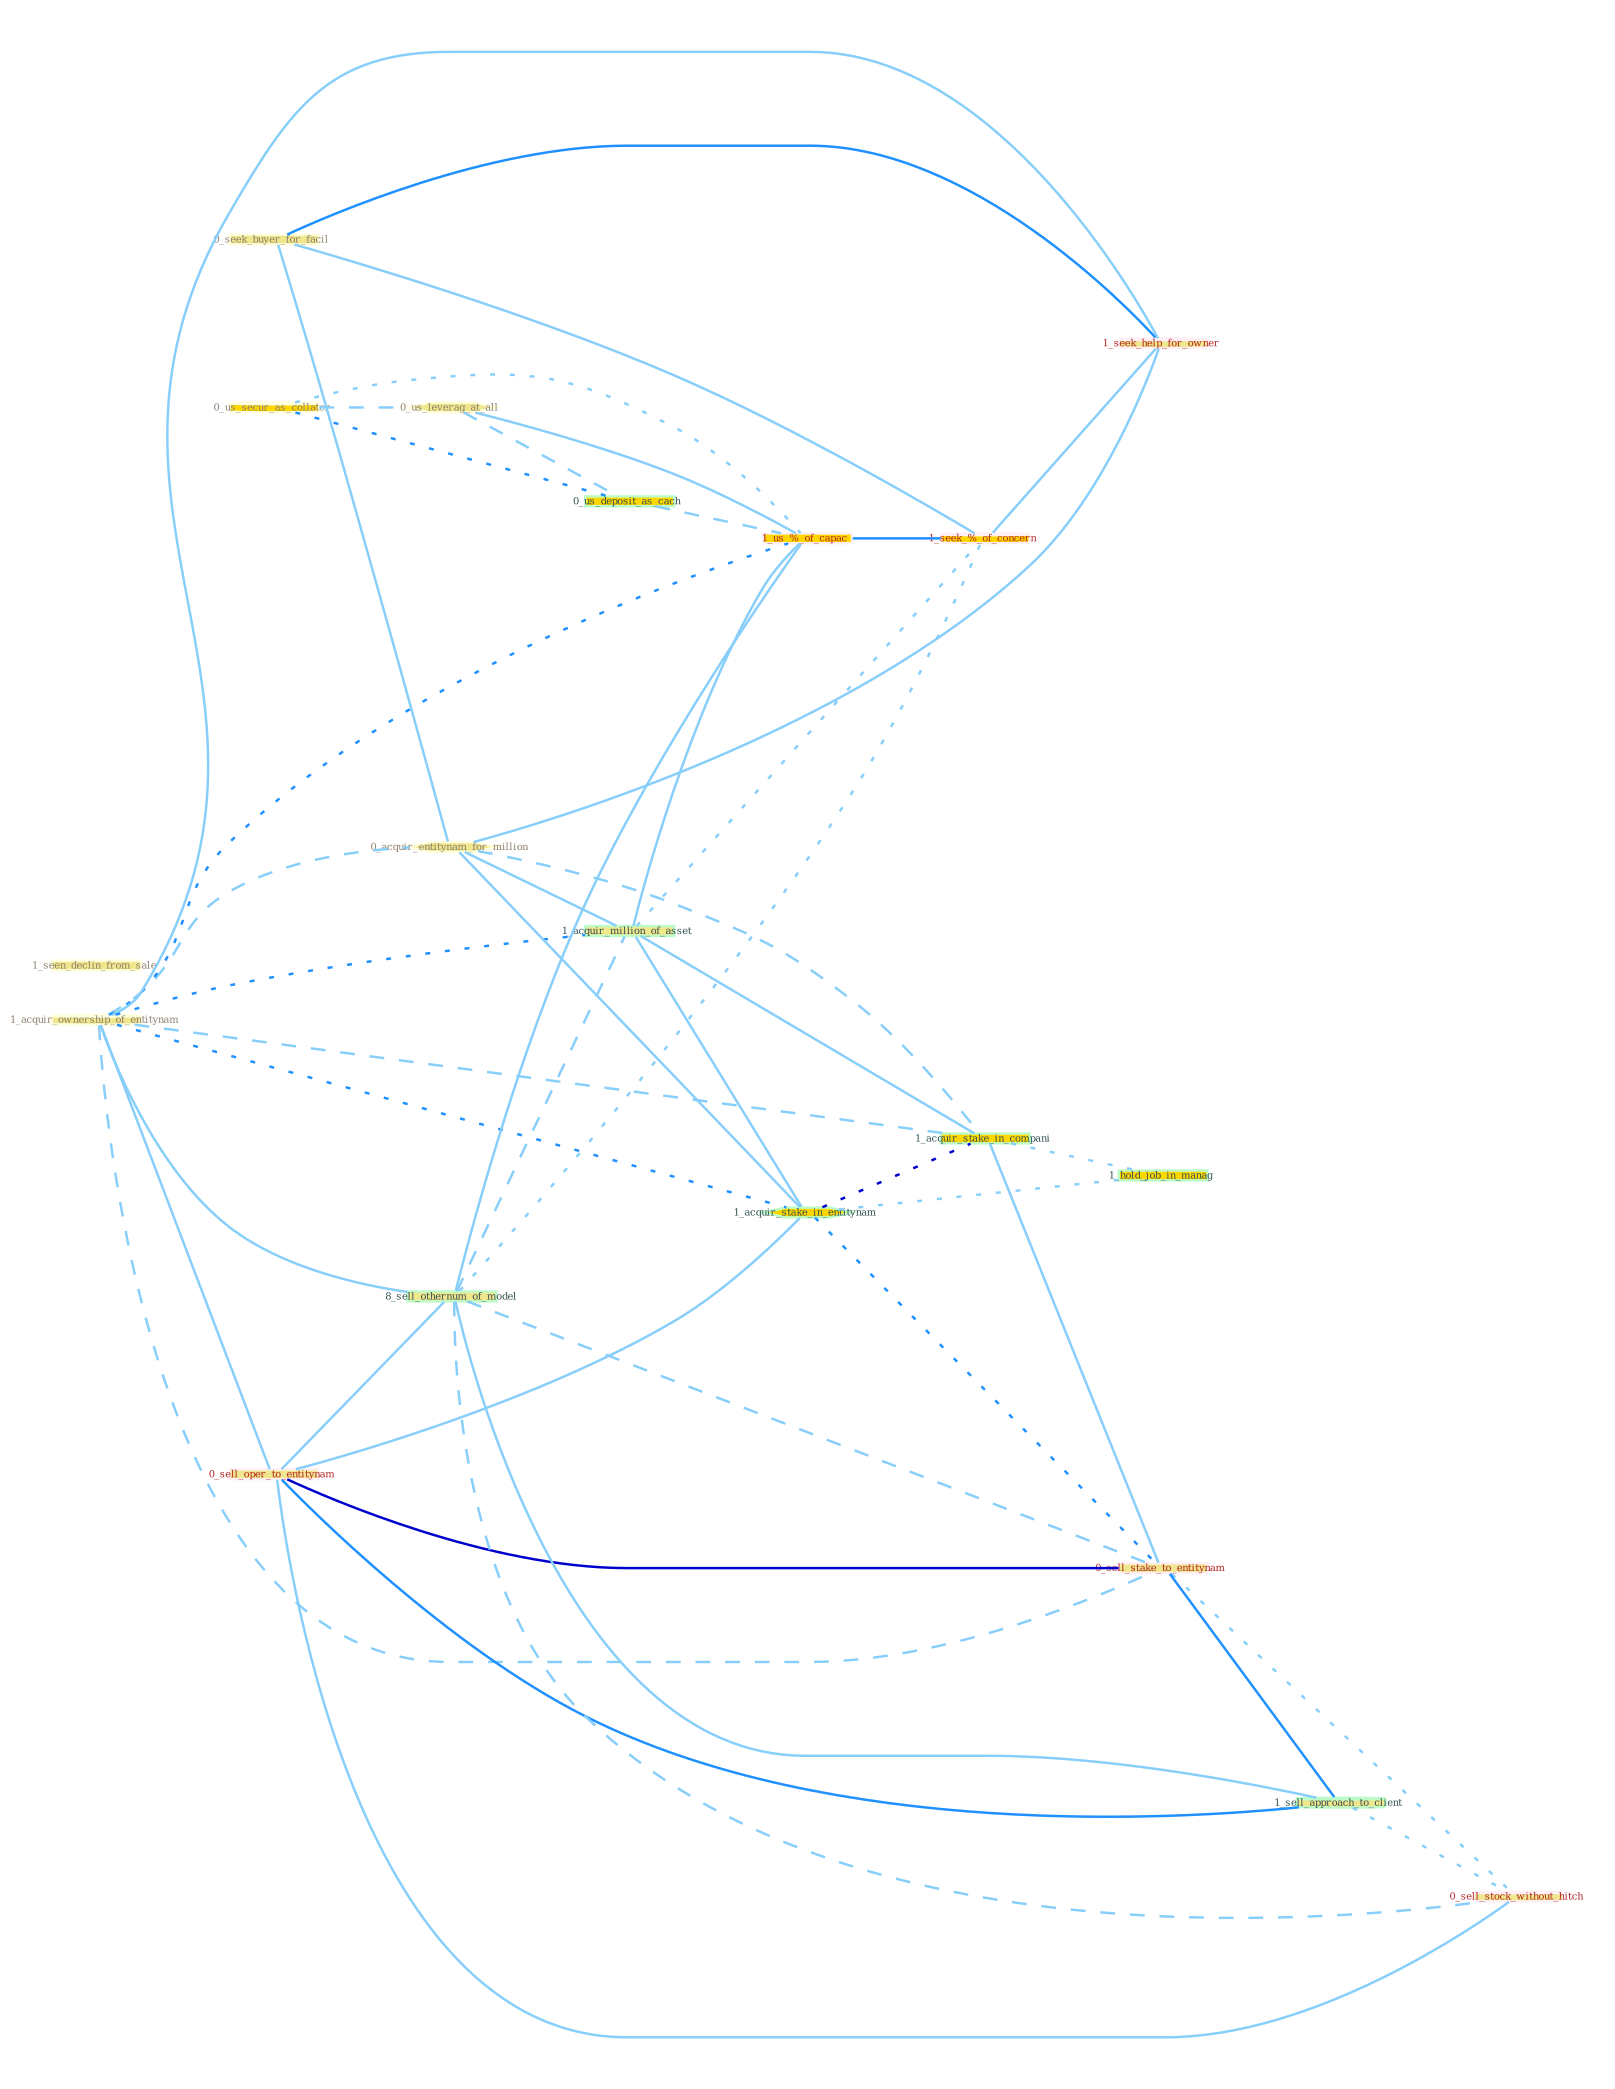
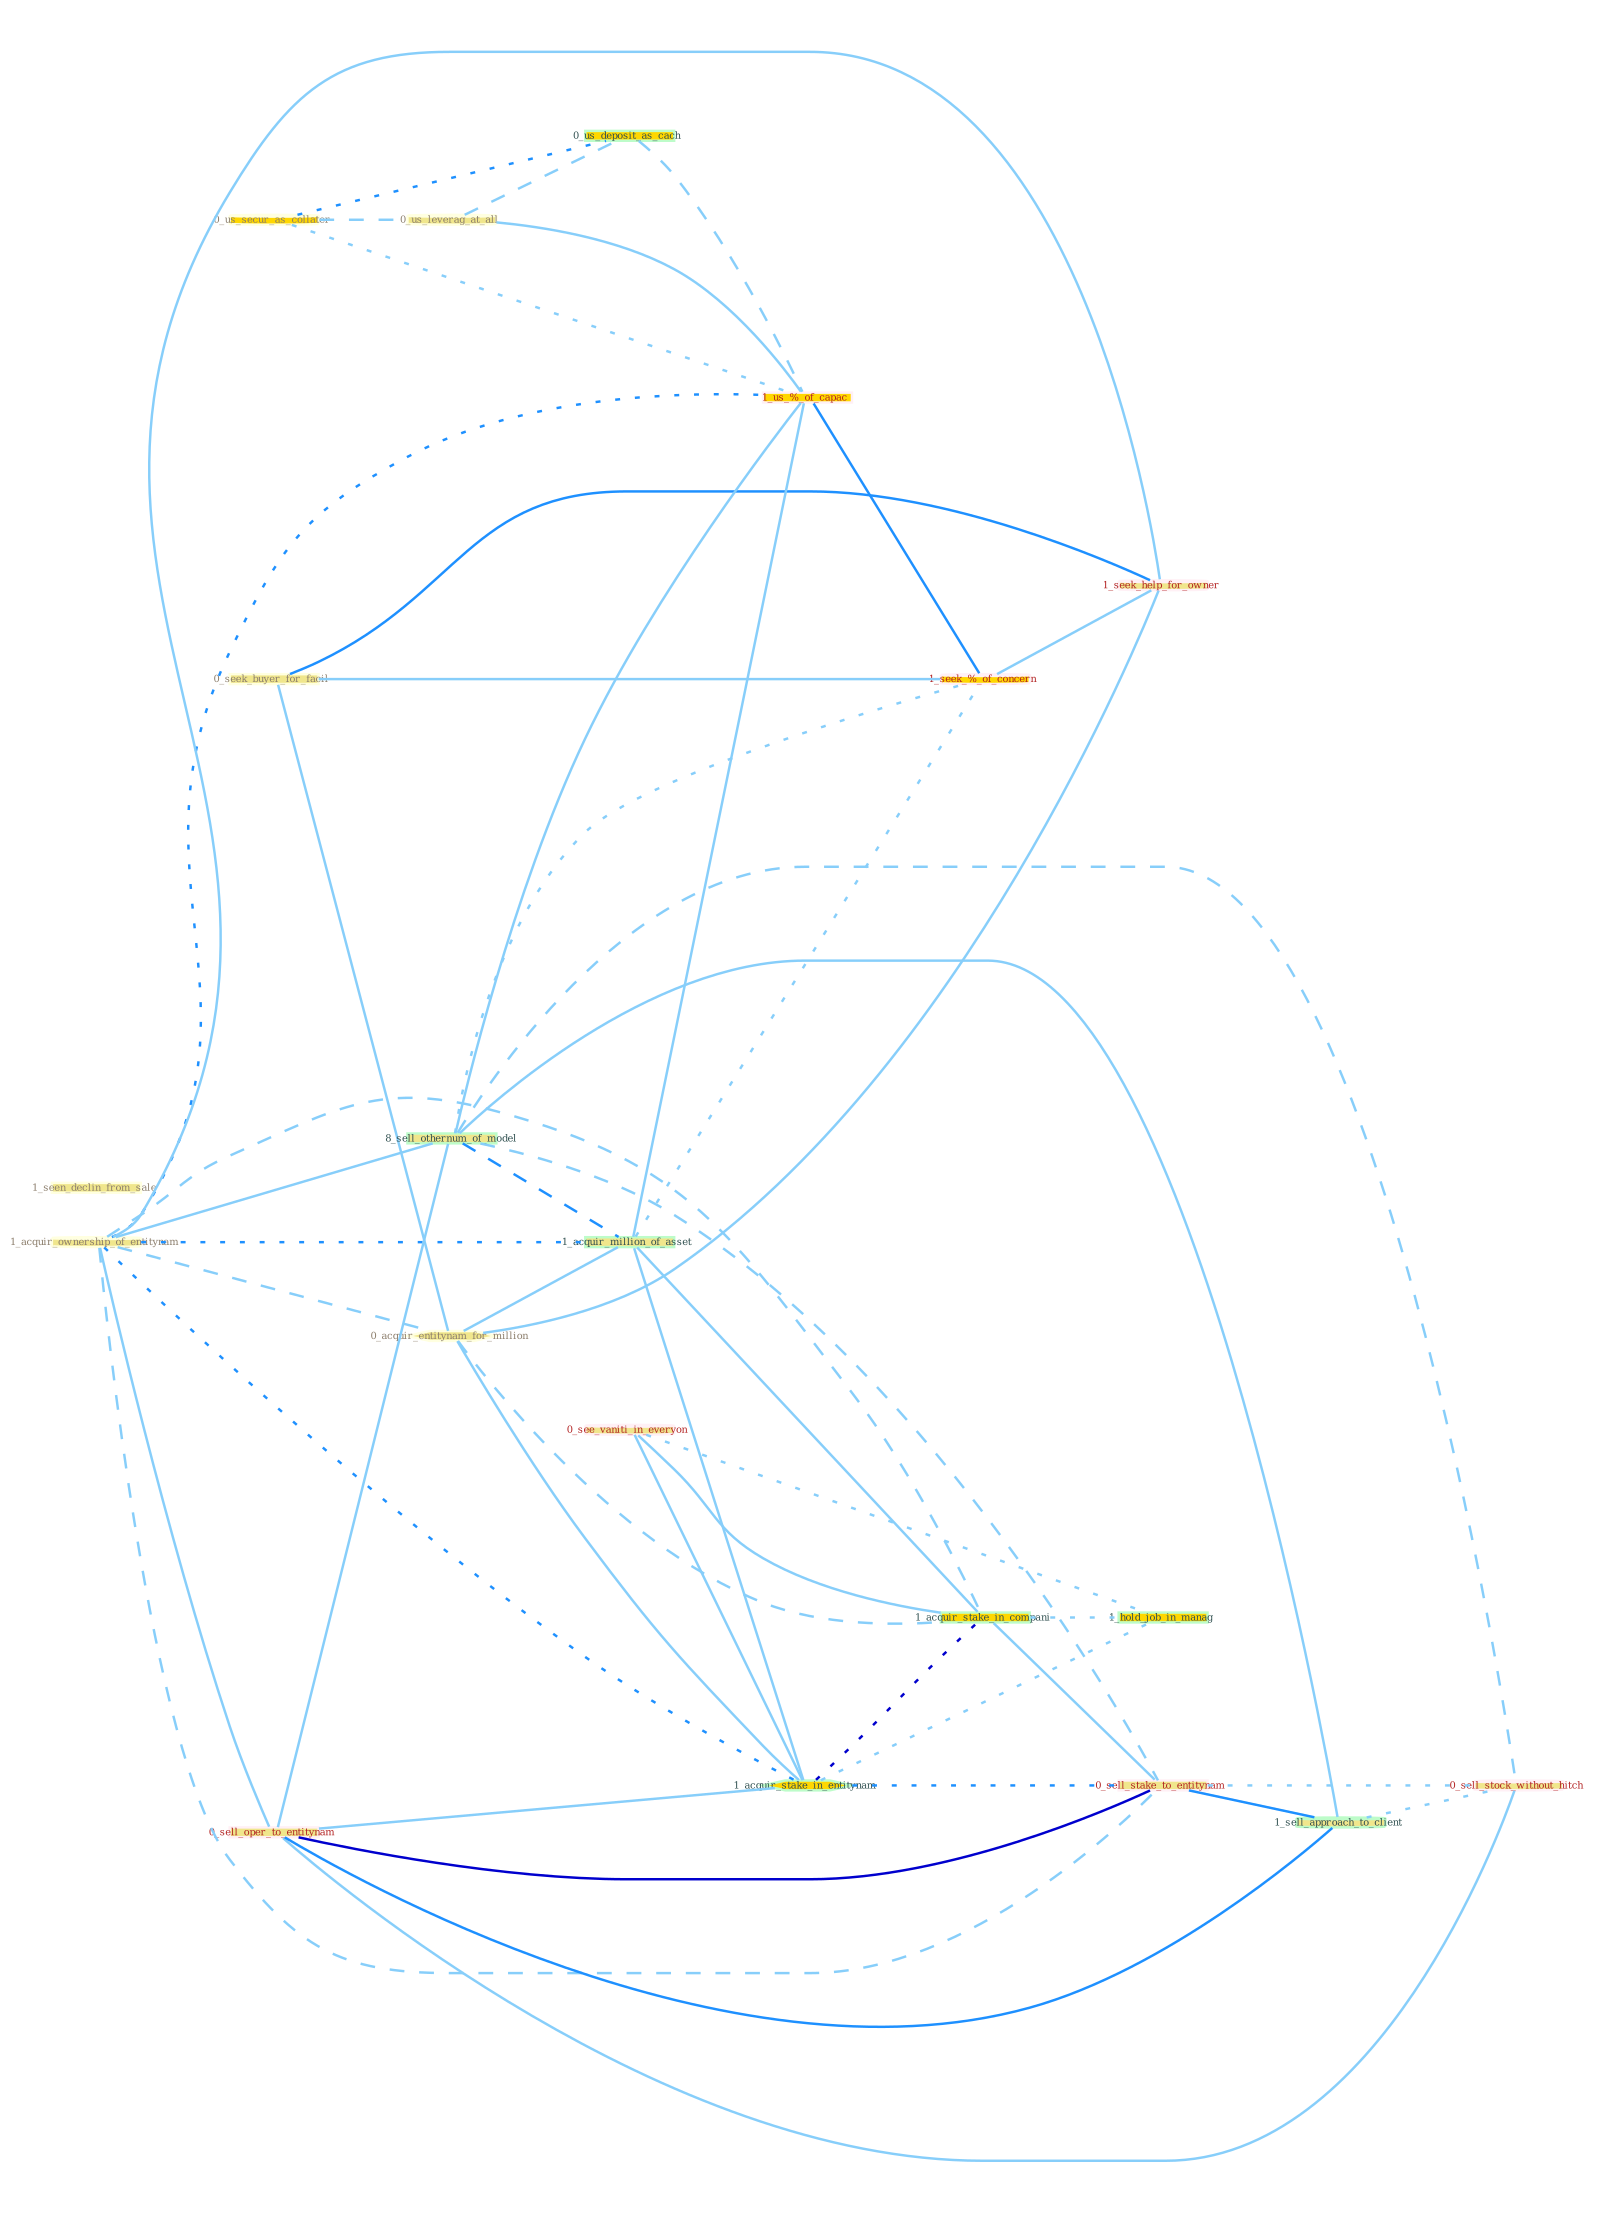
node "0_us_leverag_at_all": shape hexagon -> cylinder
edge "1_acquir_million_of_asset" -- "8_sell_othernum_of_model": color #87cefa -> #1e90ff
node "0_see_vaniti_in_everyon": added
